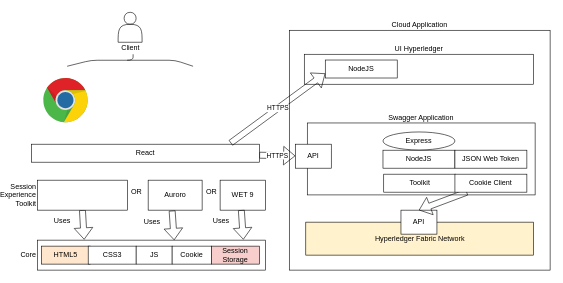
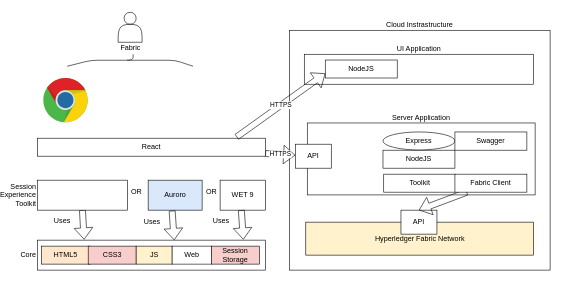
node "Cloud Application": label "Cloud Application" -> "Cloud Instrastructure"
node "Client": label "Client" -> "Fabric"
node "UI Hyperledger": label "UI Hyperledger" -> "UI Application"
node "Swagger Application": label "Swagger Application" -> "Server Application"
node "Swagger": added
node "React": moved (146, 153) -> (152, 147)
node "JSON Web Token": removed
node "Cookie Client": label "Cookie Client" -> "Fabric Client"
node "Auroro": fillcolor #ffffff -> #dae8fc
node "CSS3": fillcolor #ffffff -> #f8cecc
node "JS": fillcolor #ffffff -> #fff2cc
node "Cookie": label "Cookie" -> "Web"
